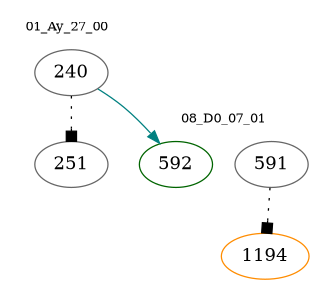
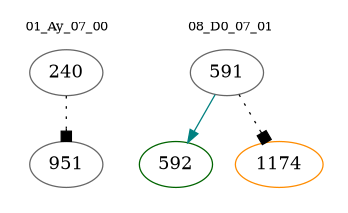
cluster "01_Ay_27_00": label "01_Ay_27_00" -> "01_Ay_07_00"
edge "240" -> "592": now "591" -> "592"
node "251": label "251" -> "951"
node "1194": label "1194" -> "1174"
